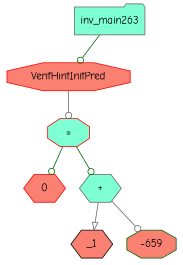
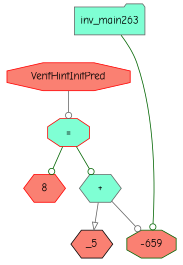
edge "inv_main263" -> "VerifHintInitPred": now "inv_main263" -> "-659"
node "0": label "0" -> "8"
node "_1": label "_1" -> "_5"
